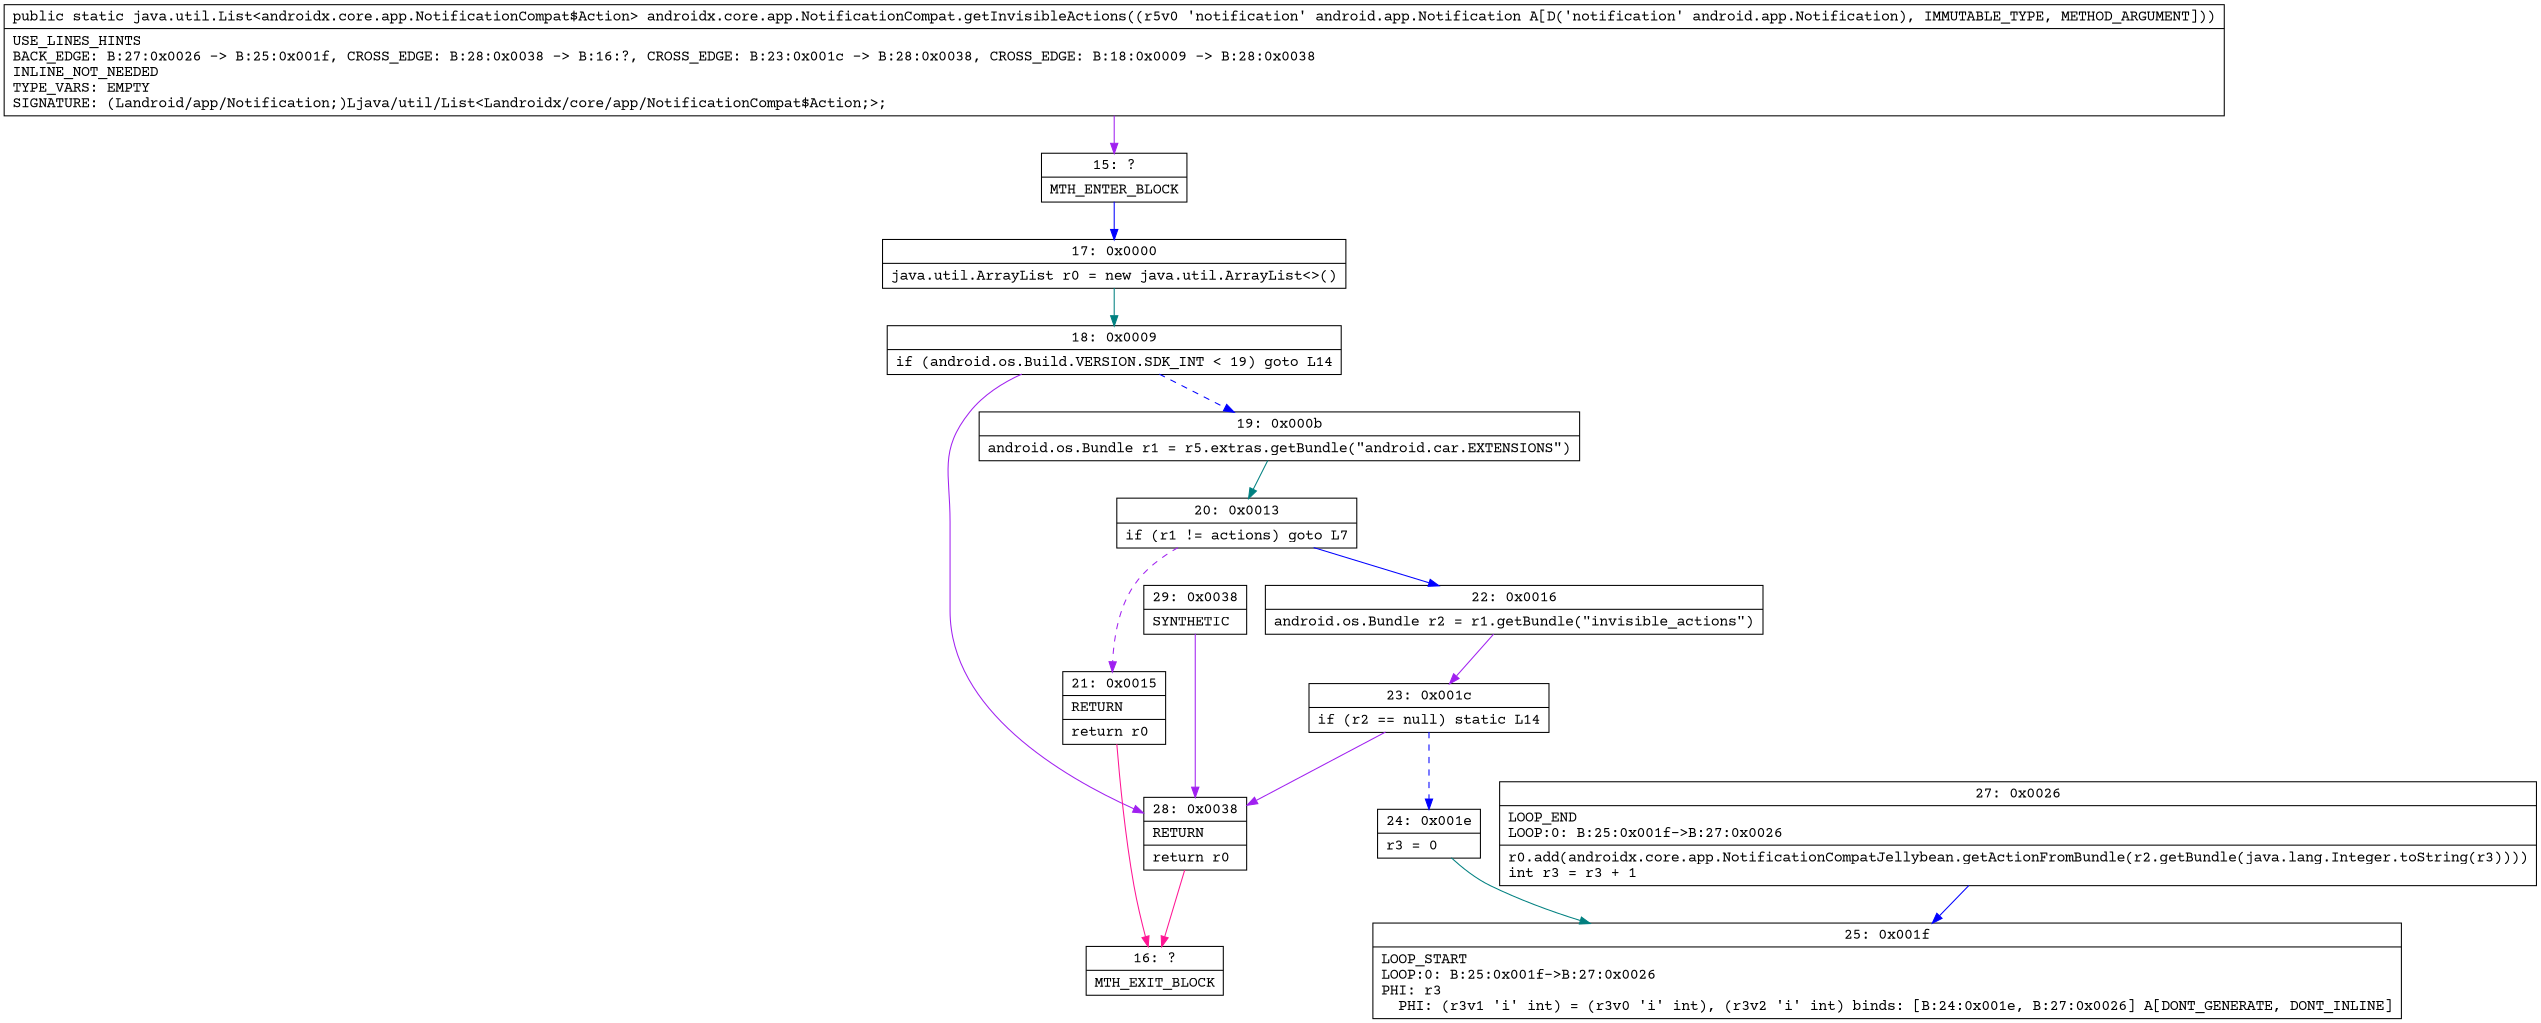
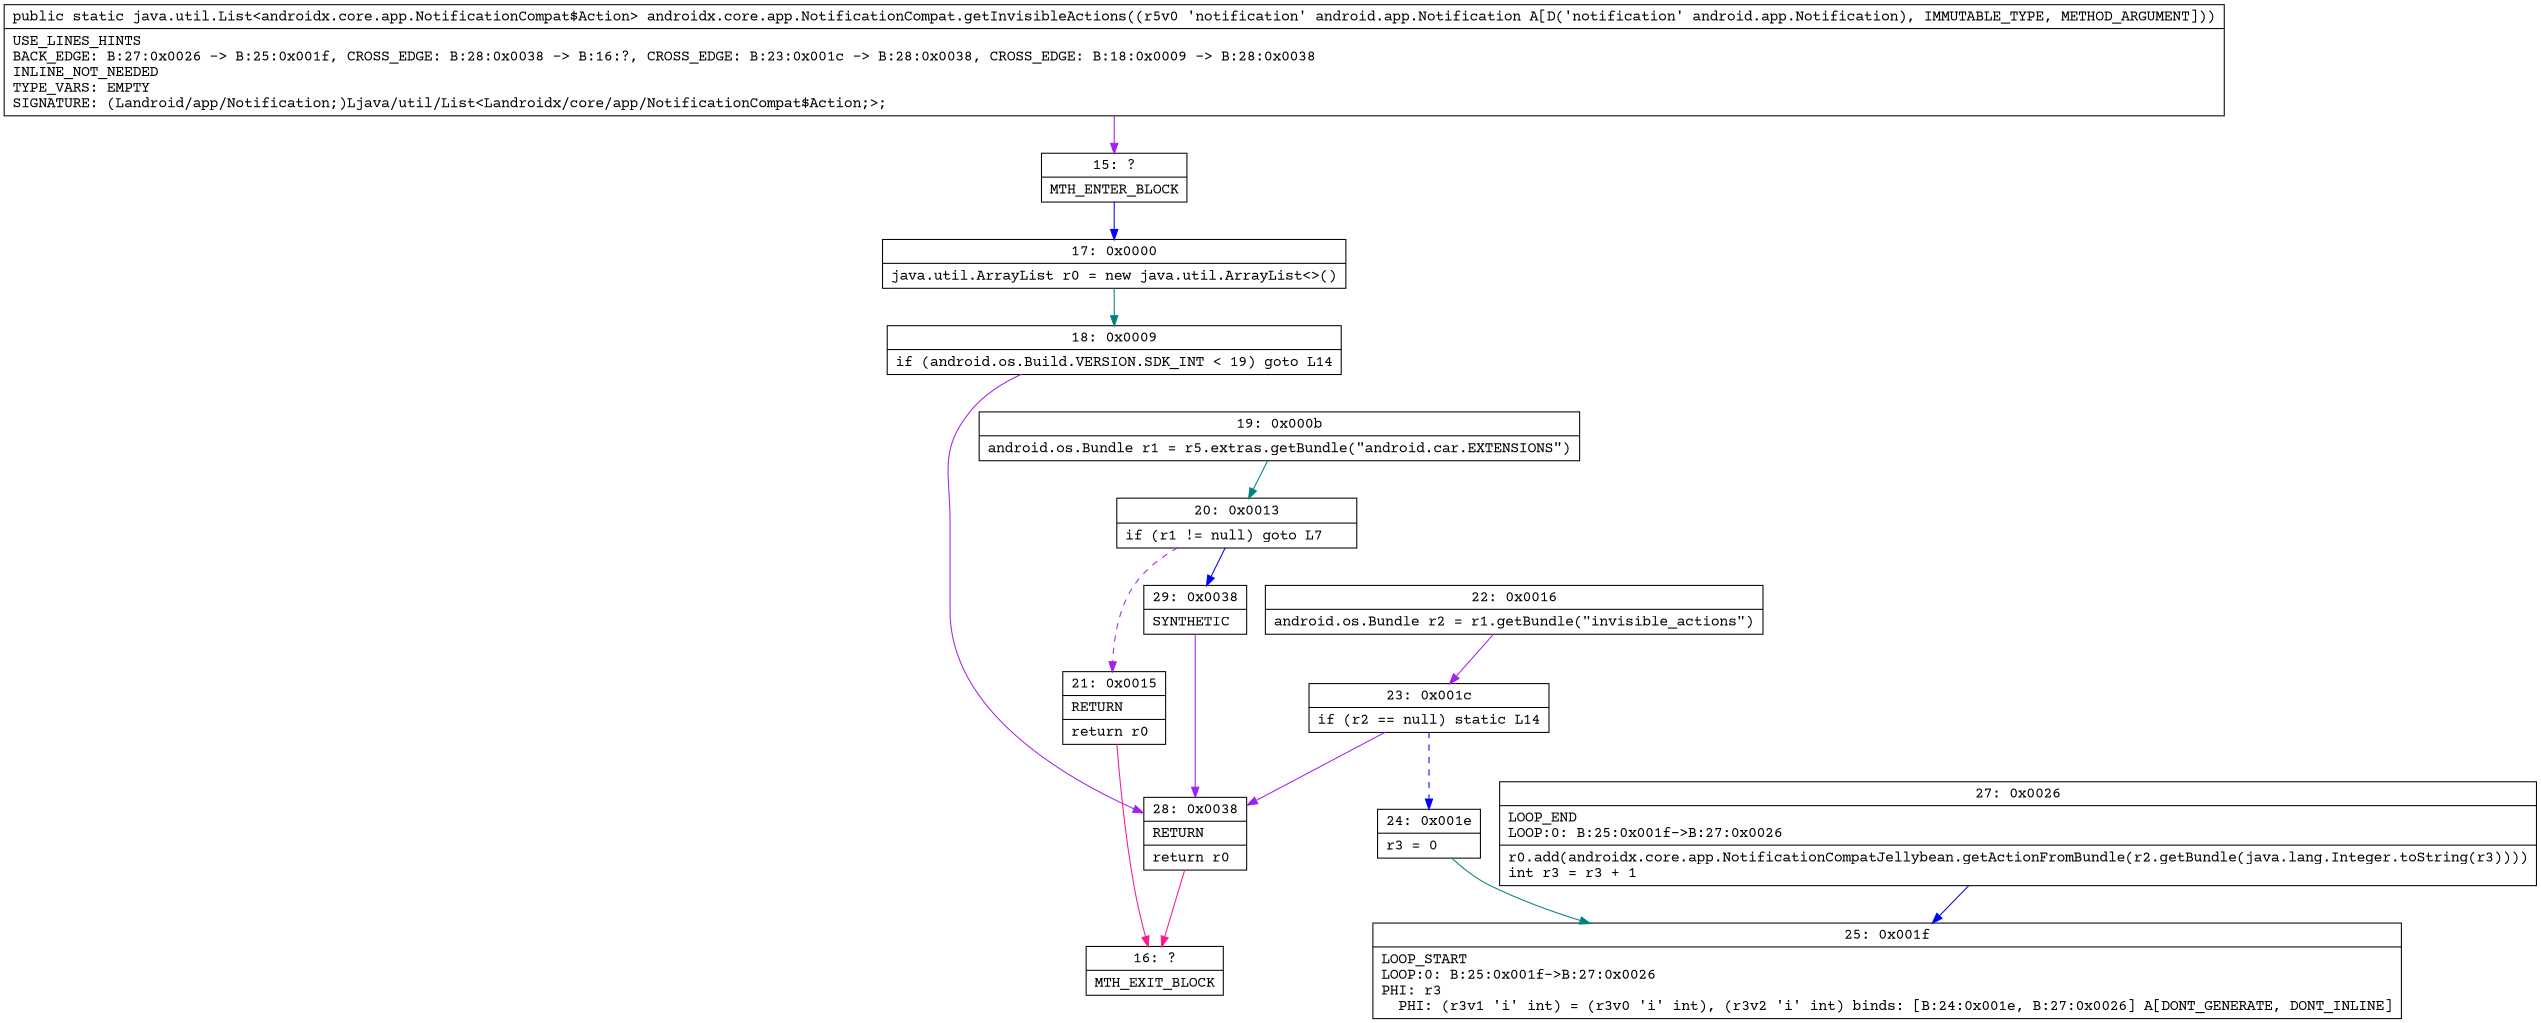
edge "18: 0x0009" -> "19: 0x000b": removed
node "20: 0x0013": text "if (r1 != actions) goto L7" -> "if (r1 != null) goto L7"
edge "20: 0x0013" -> "22: 0x0016": now "20: 0x0013" -> "29: 0x0038"
